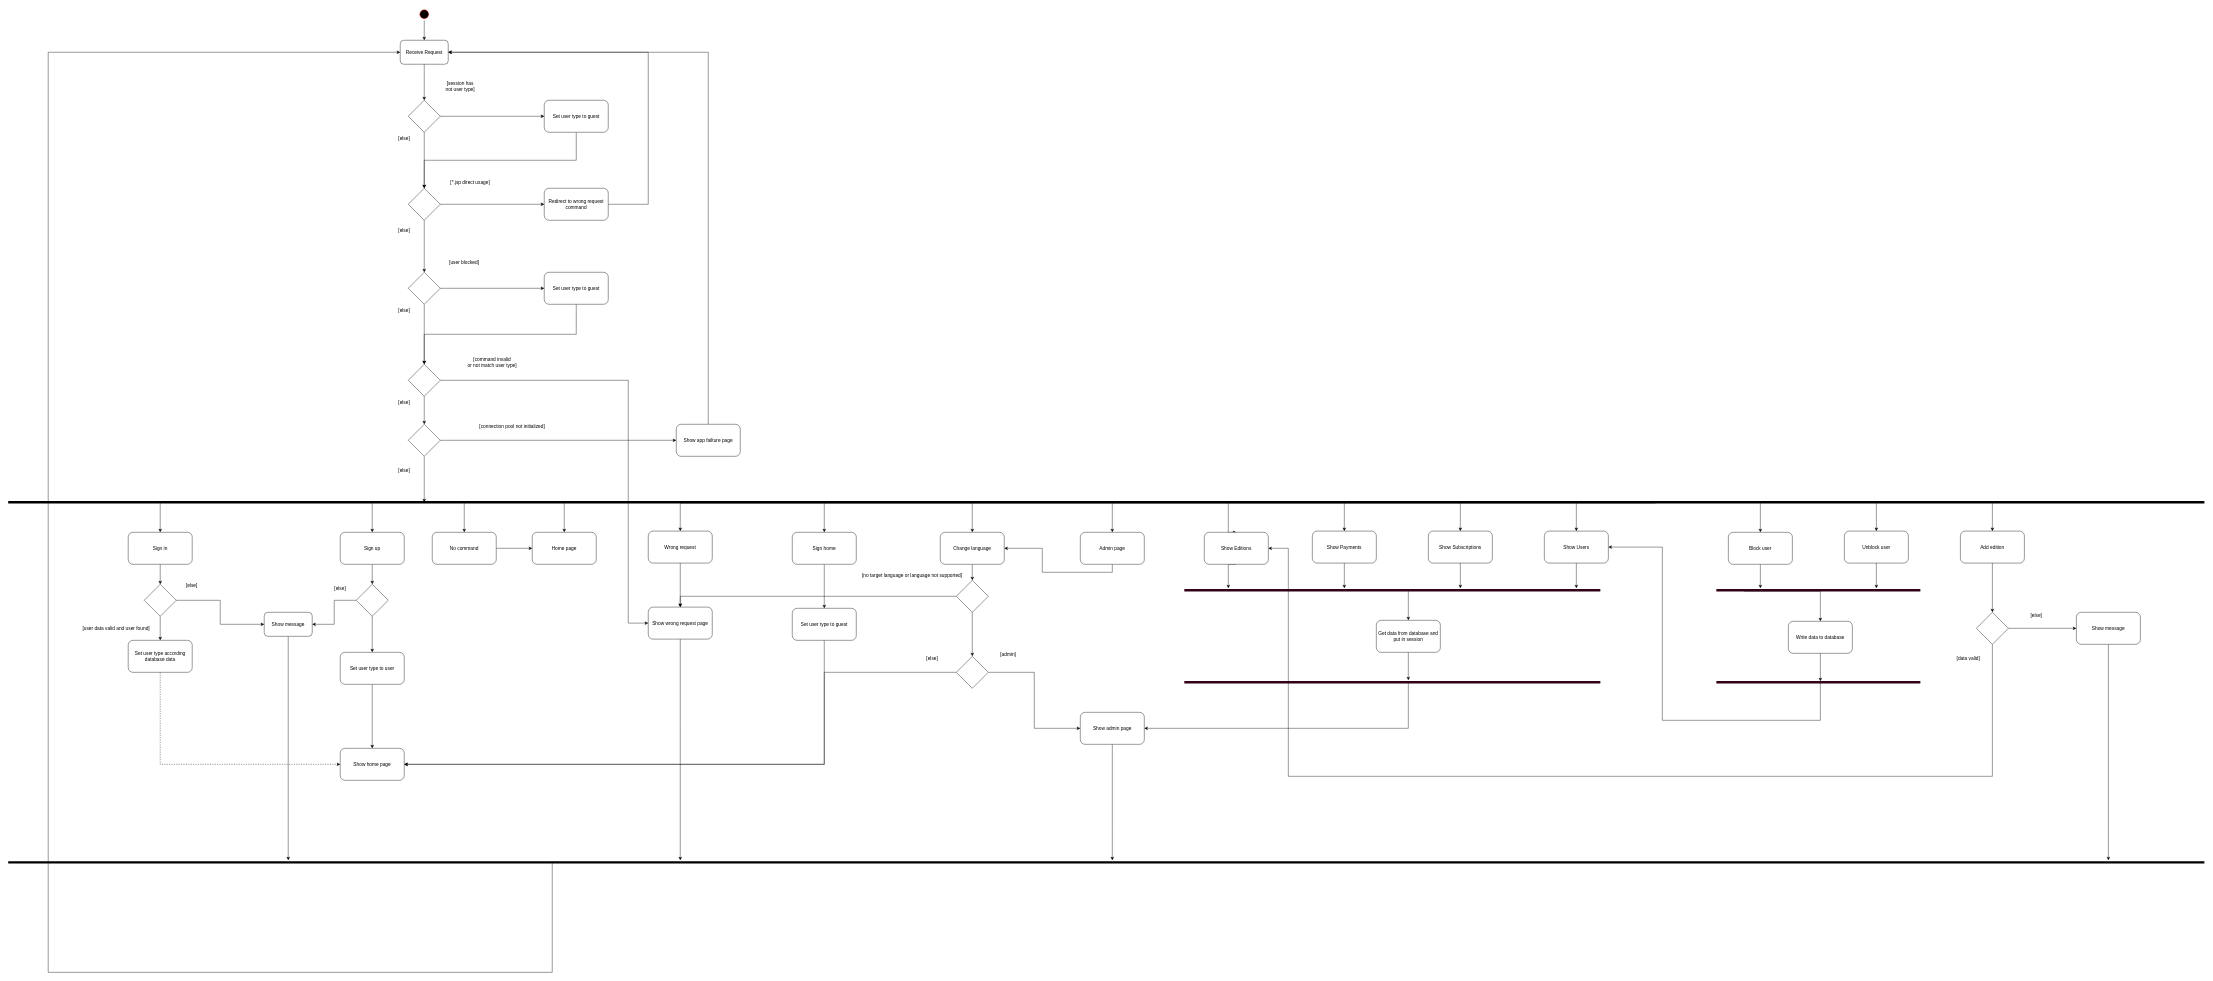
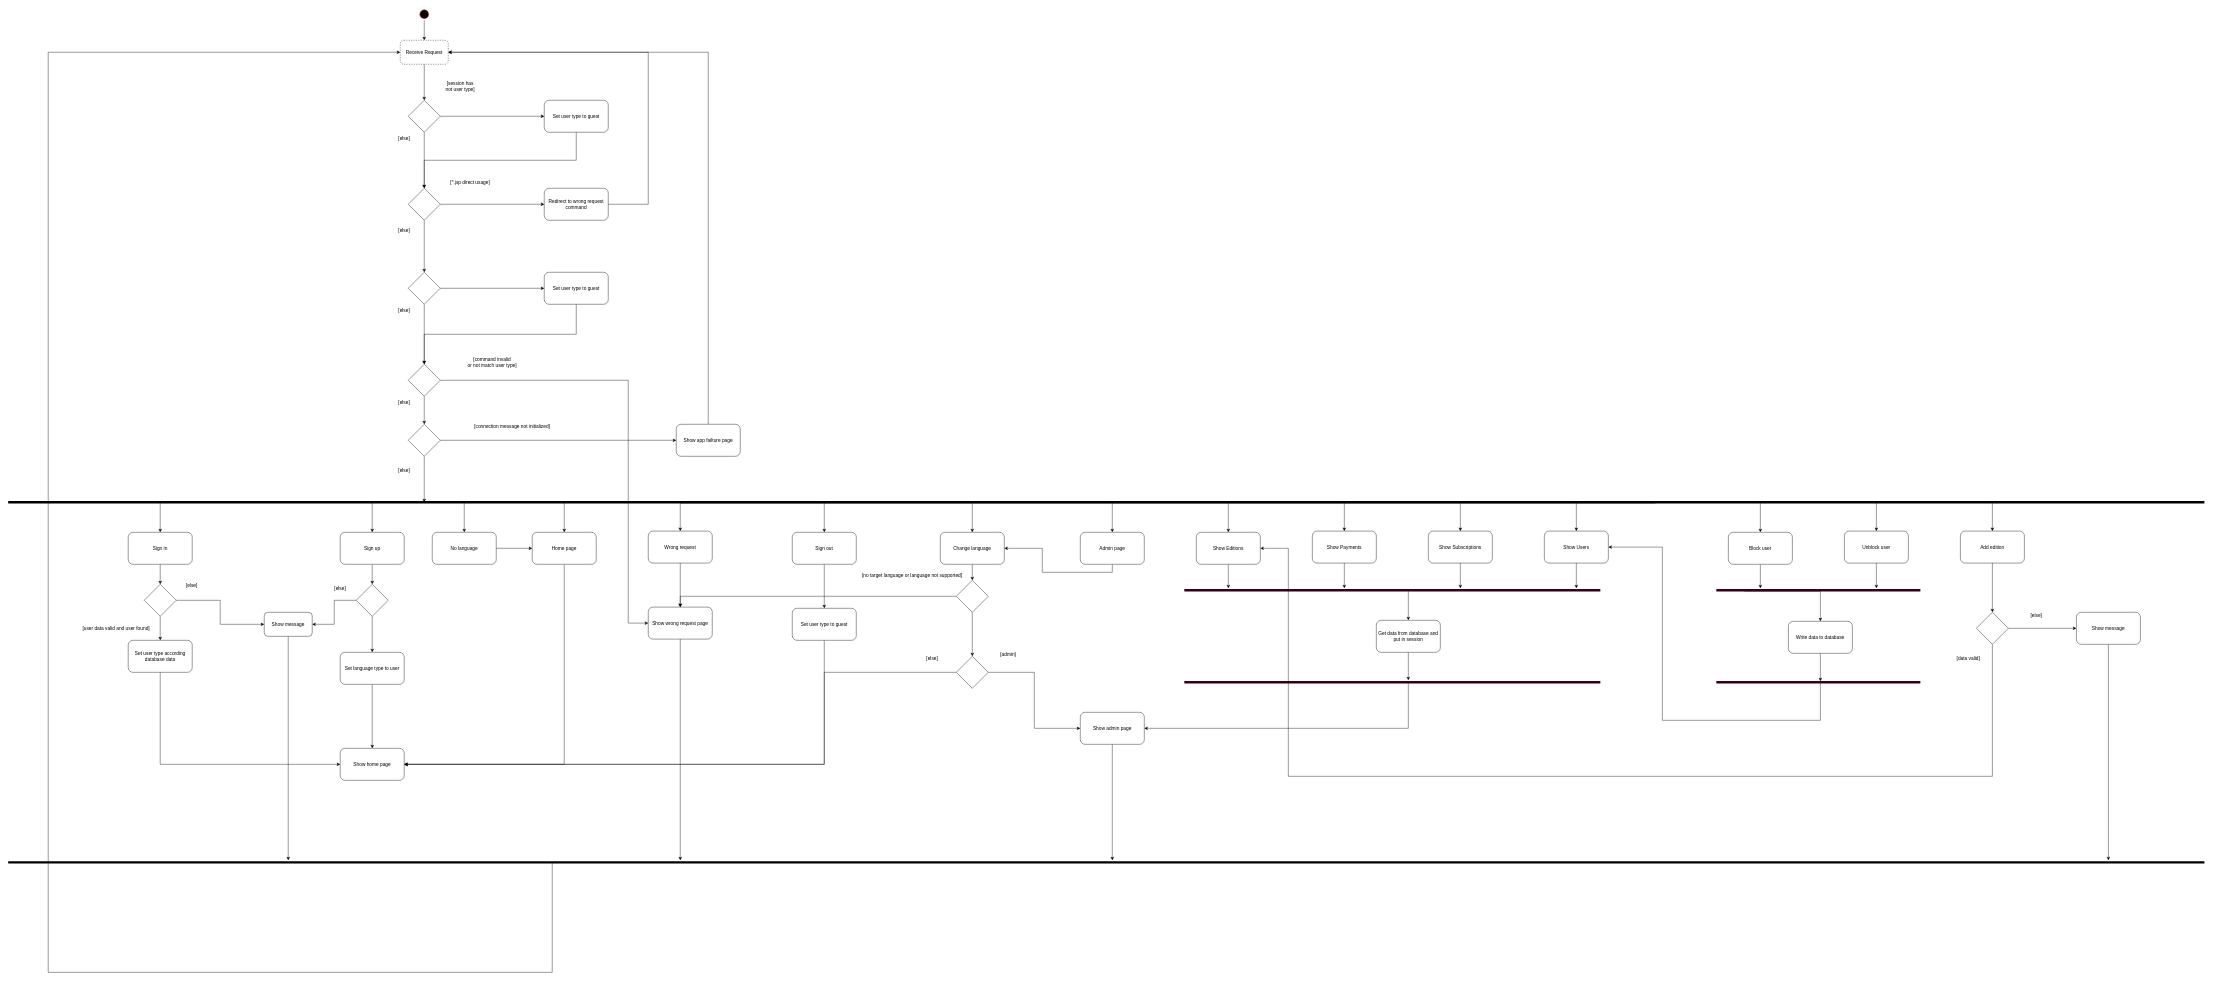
node "Receive Request": style solid -> dashed
node "[user blocked]": removed
node "[connection pool not initialized]": label "[connection pool not initialized]" -> "[connection message not initialized]"
node "No command": label "No command" -> "No language"
node "Sign home": label "Sign home" -> "Sign out"
node "Show Editions": moved (1236, 548) -> (1228, 548)
edge "Home page" -> "Show home page": added
node "Set user type to user": label "Set user type to user" -> "Set language type to user"
edge "Set user type according database data" -> "Show home page": style dashed -> solid
